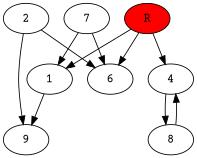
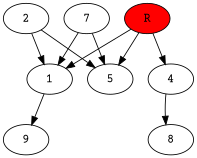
edge "2" -> "9": now "2" -> "1"
node "6": label "6" -> "5"
edge "8" -> "4": removed
